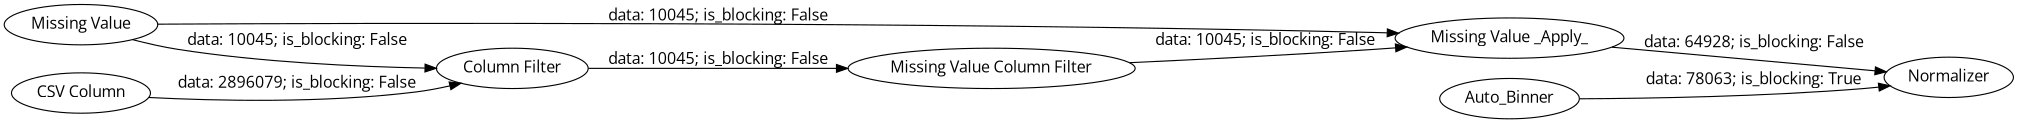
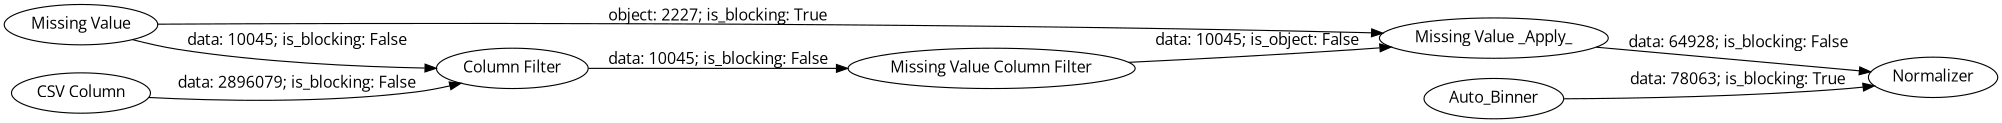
edge "Missing Value" -> "Missing Value _Apply_": label "data: 10045; is_blocking: False" -> "object: 2227; is_blocking: True"
edge "Missing Value Column Filter" -> "Missing Value _Apply_": label "data: 10045; is_blocking: False" -> "data: 10045; is_object: False"
